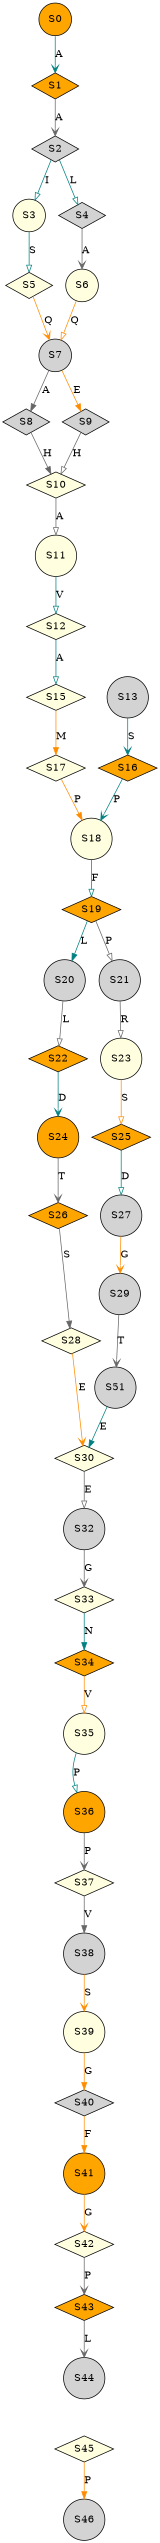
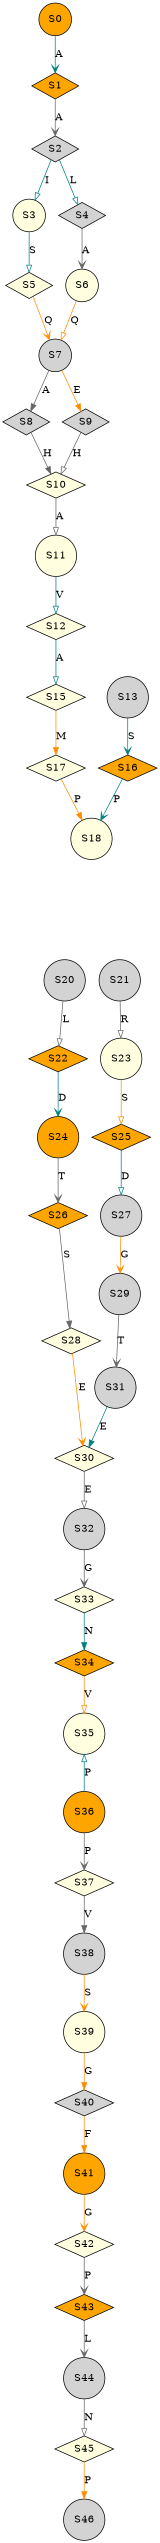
node "S19": removed
node "S51": label "S51" -> "S31"
edge "S35" -> "S36": reversed
edge "S44" -> "S45": added, label "N"
